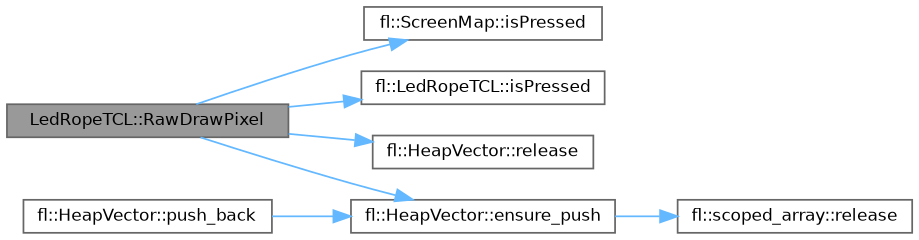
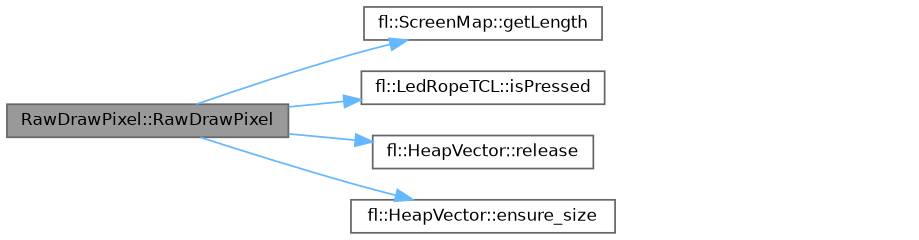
node "fl::ScreenMap::isPressed": label "fl::ScreenMap::isPressed" -> "fl::ScreenMap::getLength"
node "LedRopeTCL::RawDrawPixel": label "LedRopeTCL::RawDrawPixel" -> "RawDrawPixel::RawDrawPixel"
node "fl::HeapVector::push_back": removed
node "fl::HeapVector::ensure_push": label "fl::HeapVector::ensure_push" -> "fl::HeapVector::ensure_size"
node "fl::scoped_array::release": removed
